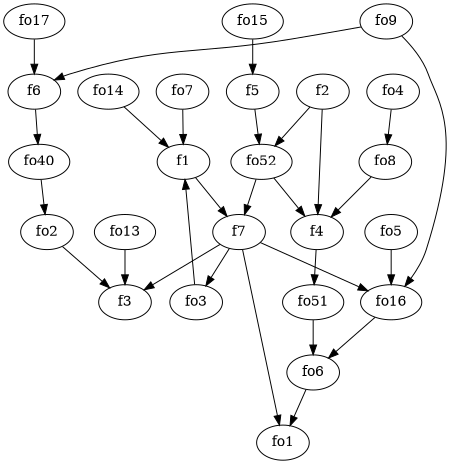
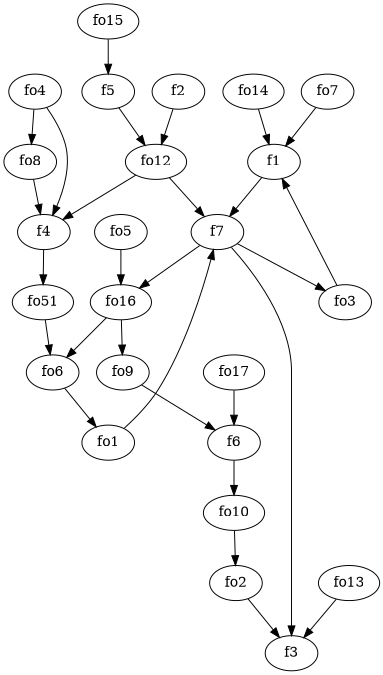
edge "fo9" -> "fo16": reversed
edge "f2" -> "f4": now "fo4" -> "f4"
node "fo40": label "fo40" -> "fo10"
node "fo52": label "fo52" -> "fo12"
edge "f7" -> "fo1": reversed
